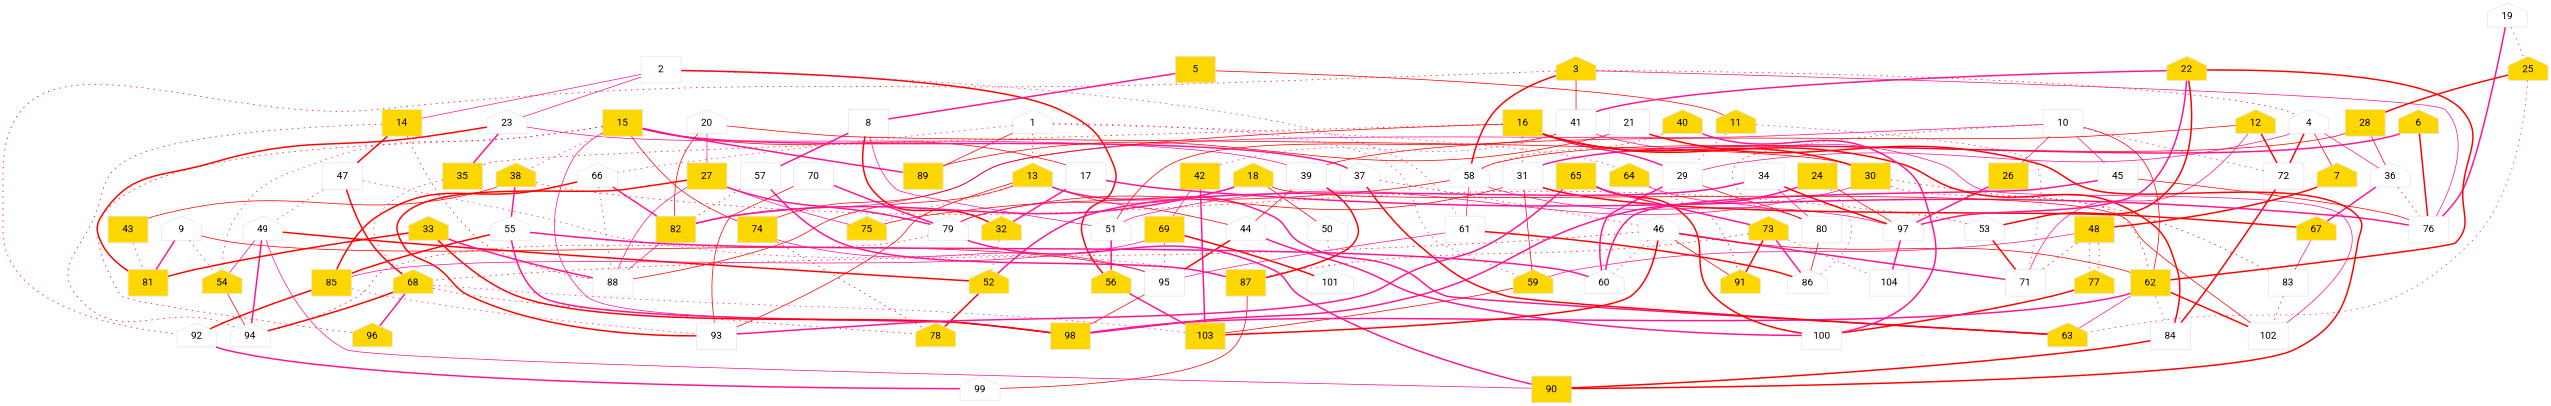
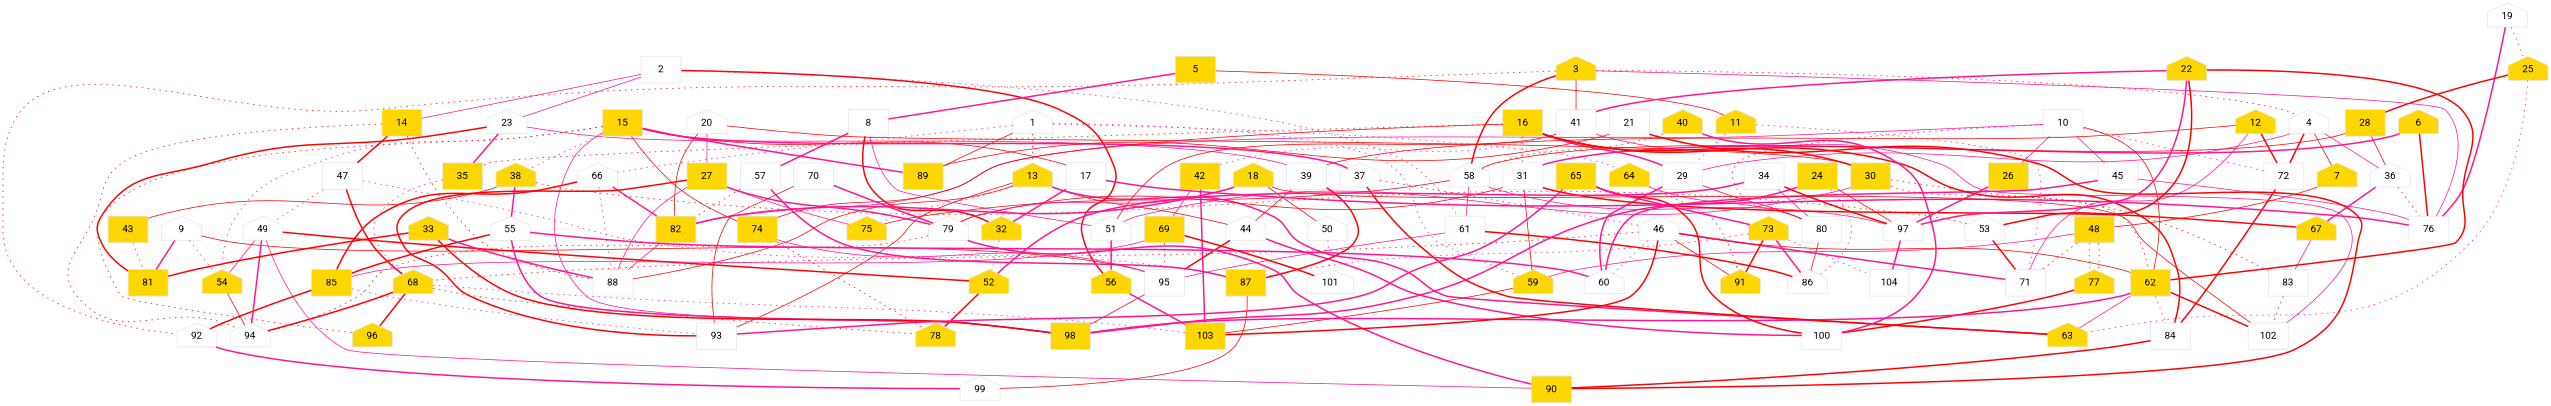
edge "45" -- "76": color red -> deeppink
edge "7" -- "48": style bold -> solid
edge "73" -- "87": color red -> deeppink
edge "68" -- "96": color deeppink -> red
